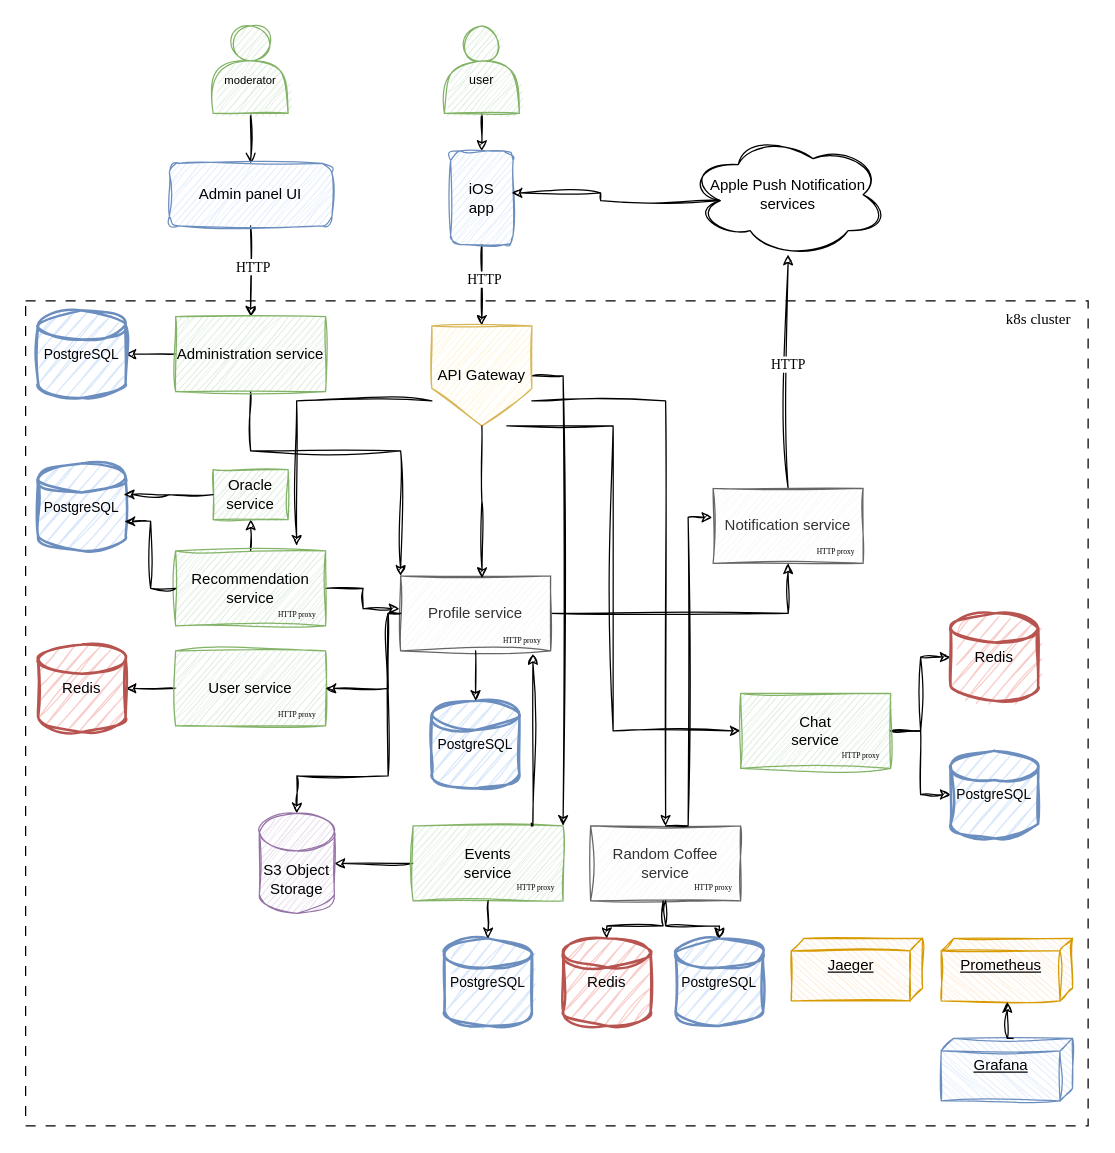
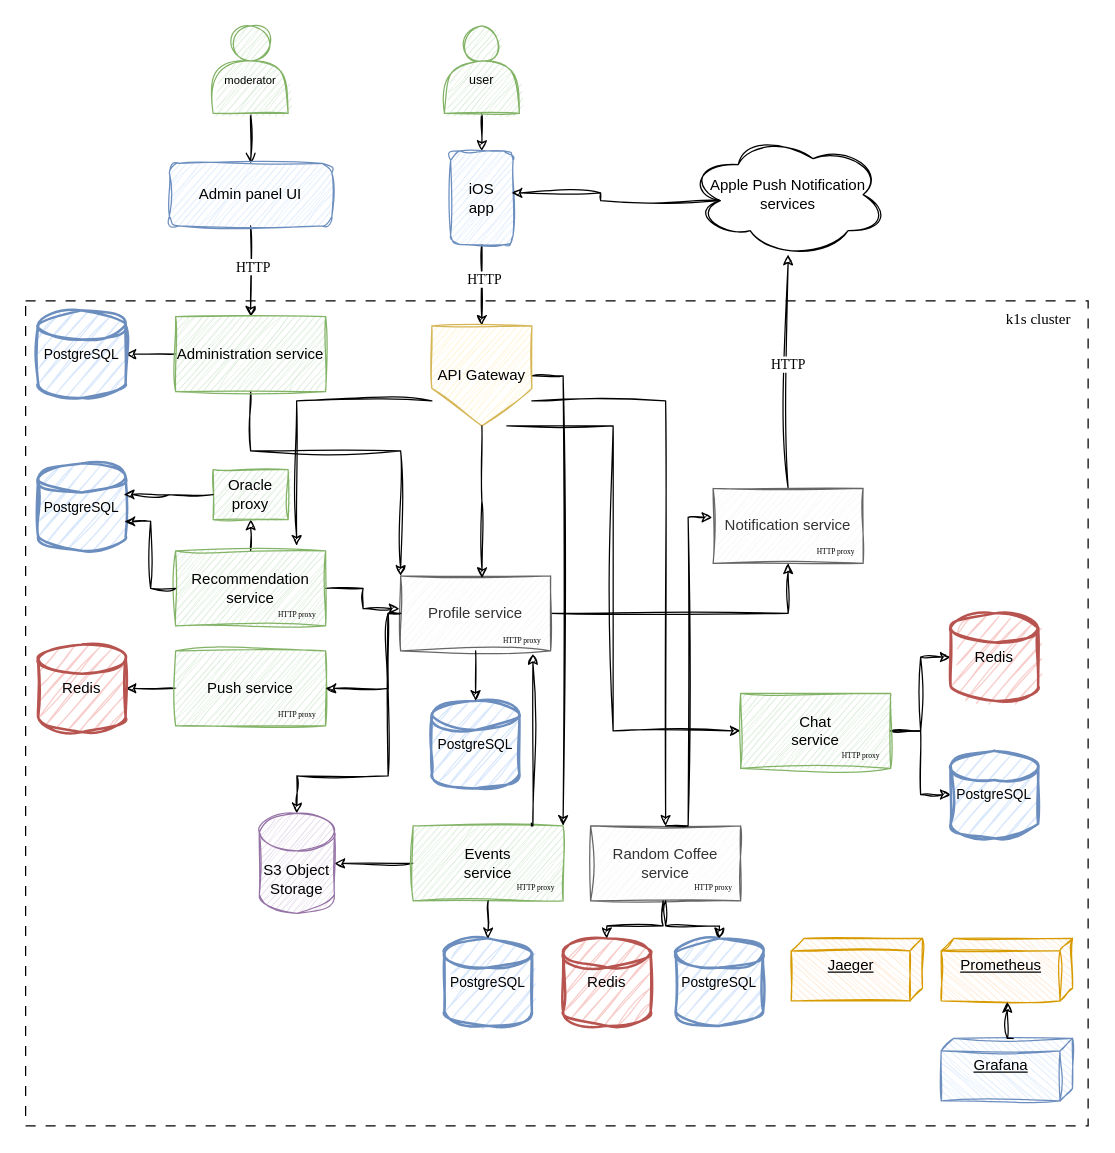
node "k8s cluster": label "k8s cluster" -> "k1s cluster"
node "Oracle service": label "Oracle service" -> "Oracle proxy"
node "User service": label "User service" -> "Push service"
